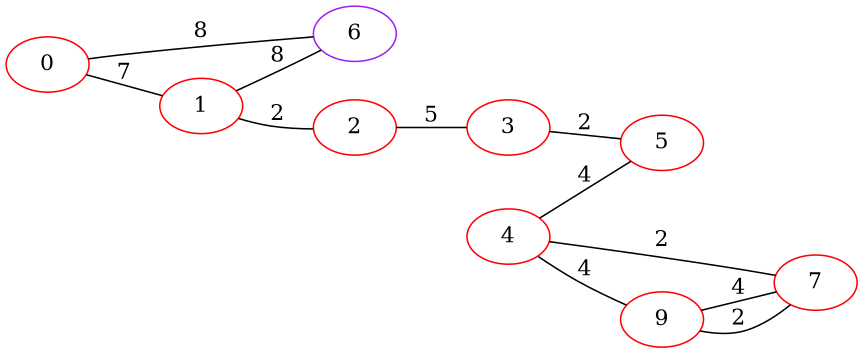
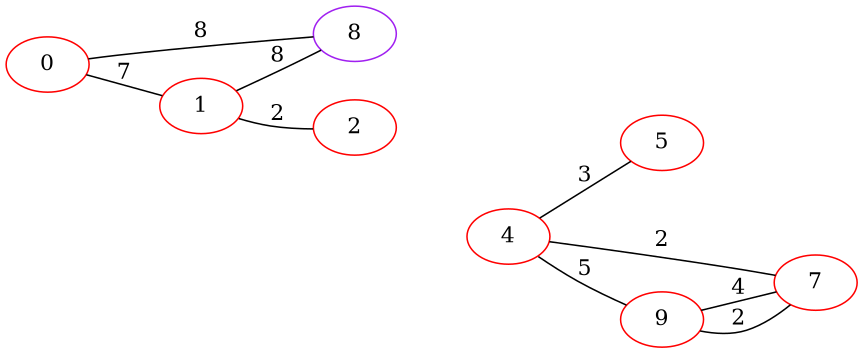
node "6": label "6" -> "8"
node "3": removed
edge "5" -- "4": label "4" -> "3"
edge "4" -- "9": label "4" -> "5"
